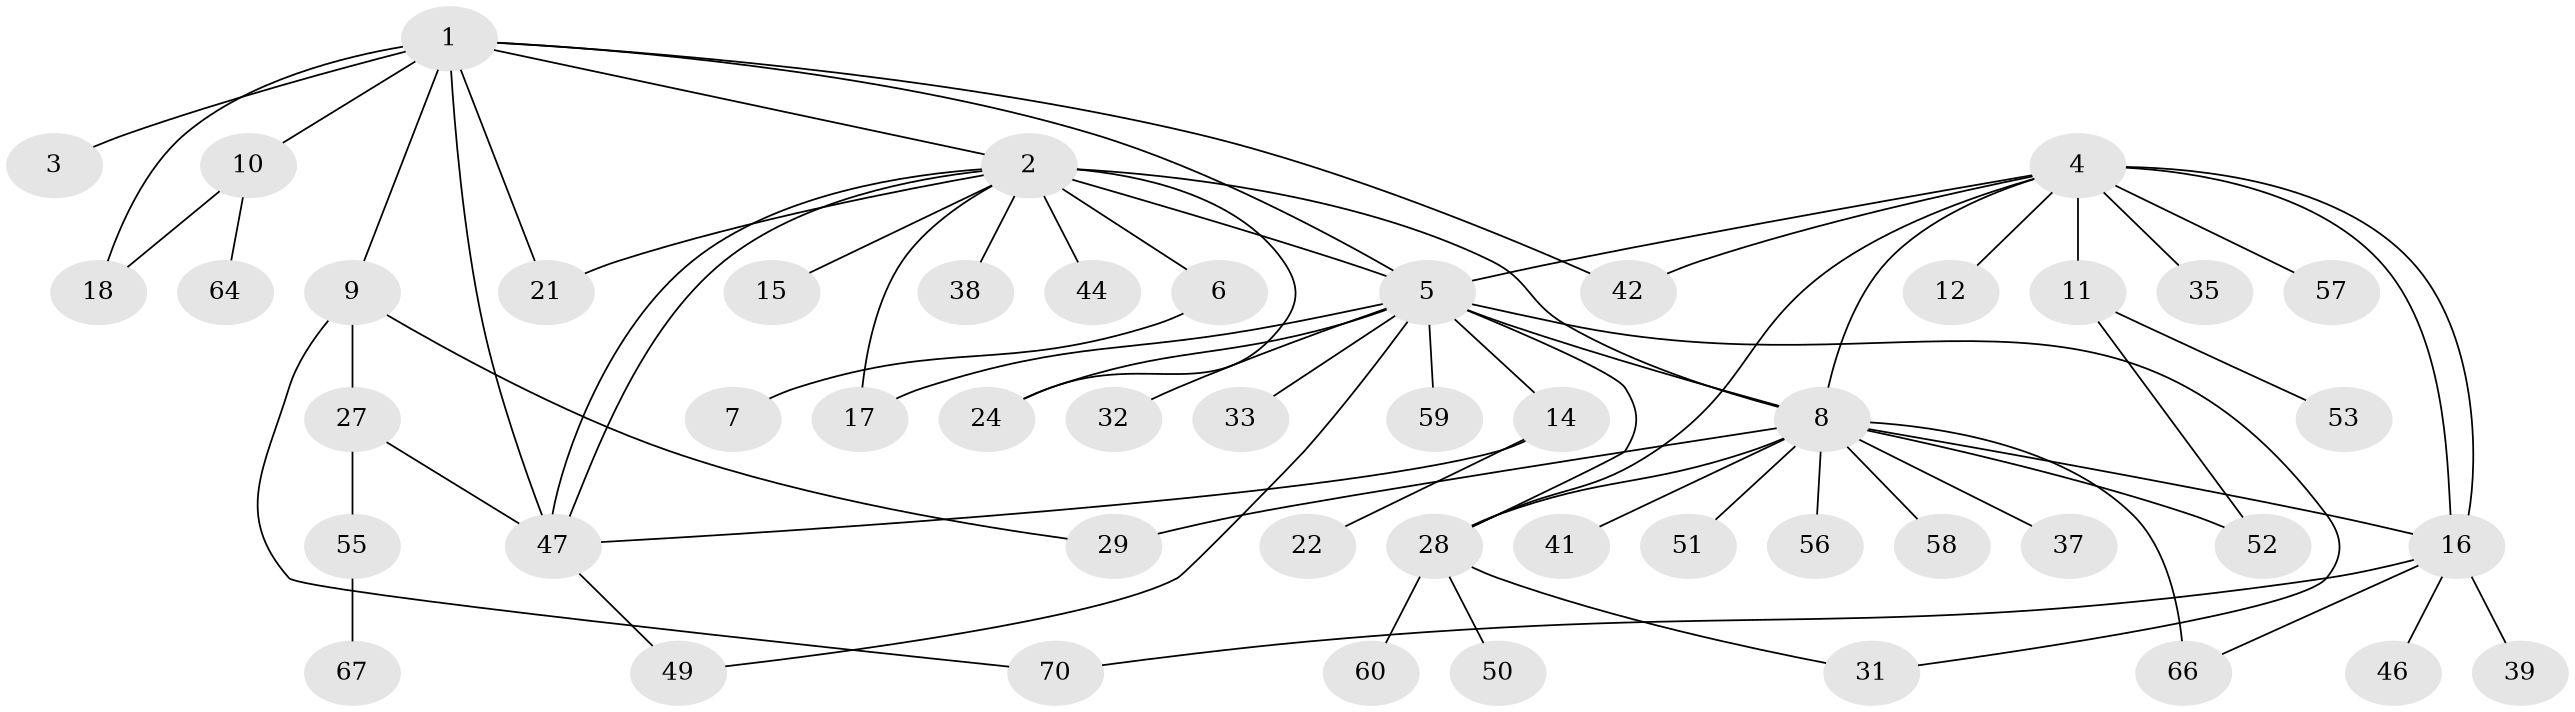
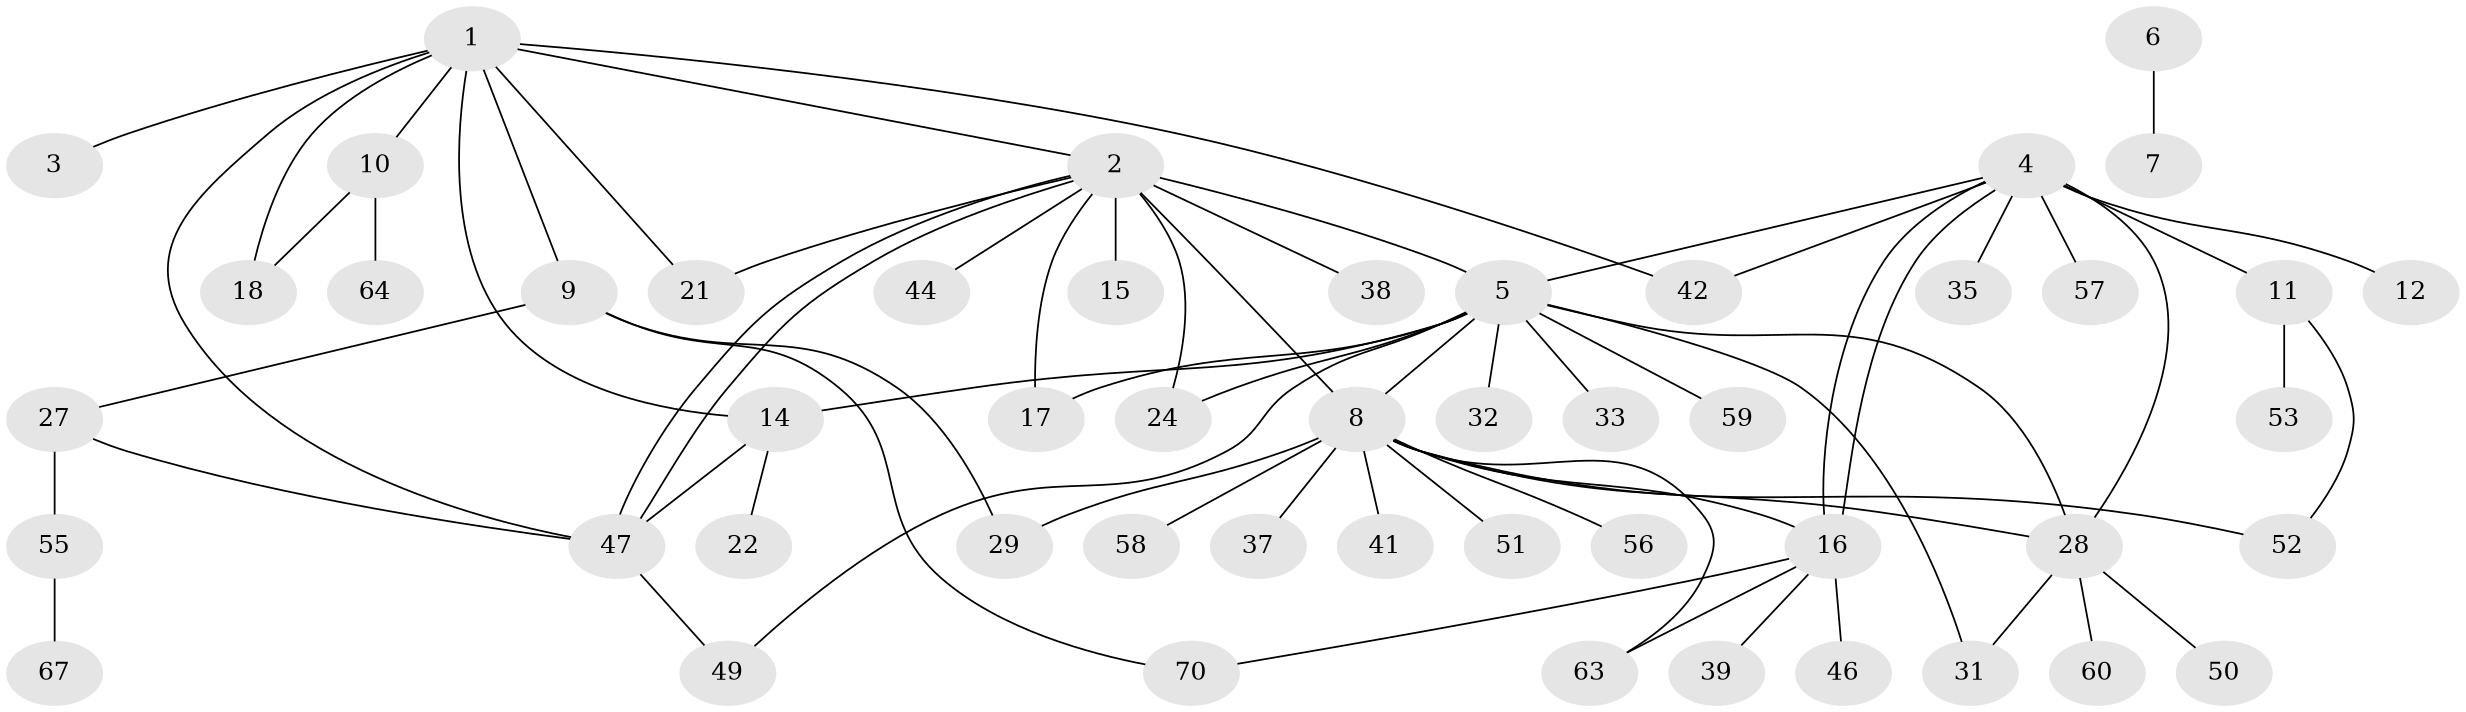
edge "1" -- "5": now "1" -- "14"
edge "2" -- "6": removed
edge "4" -- "8": removed
node "66": label "66" -> "63"
